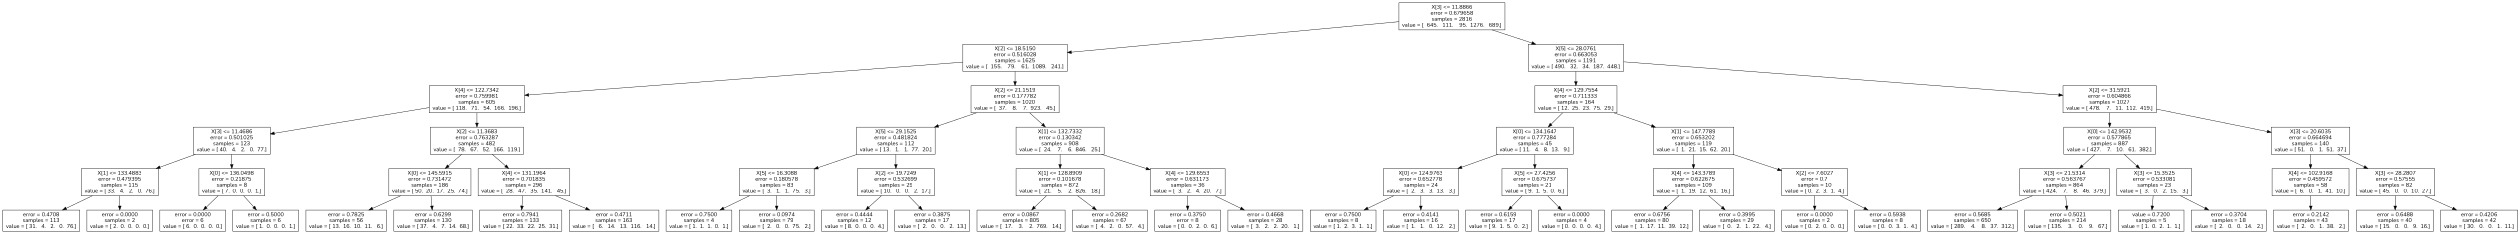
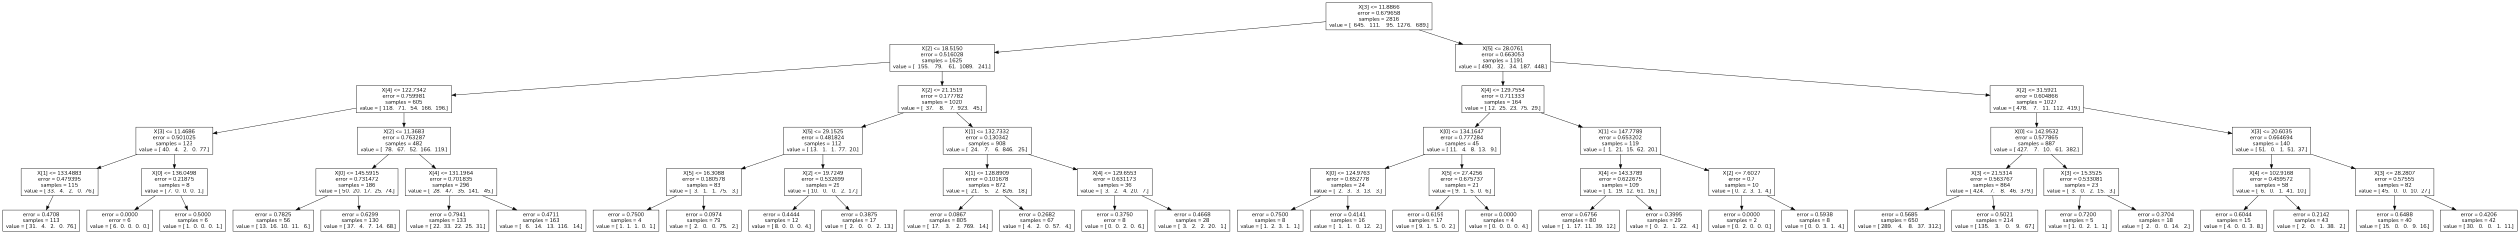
node "error = 0.0000 samples = 2 value = [ 2.  0.  0.  0.  0.]": removed
node "value = 0.7200 samples = 5 value = [ 1.  0.  2.  1.  1.]": label "value = 0.7200 samples = 5 value = [ 1.  0.  2.  1.  1.]" -> "error = 0.7200 samples = 5 value = [ 1.  0.  2.  1.  1.]"
node "error = 0.6044 samples = 15 value = [ 4.  0.  0.  3.  8.]": added
